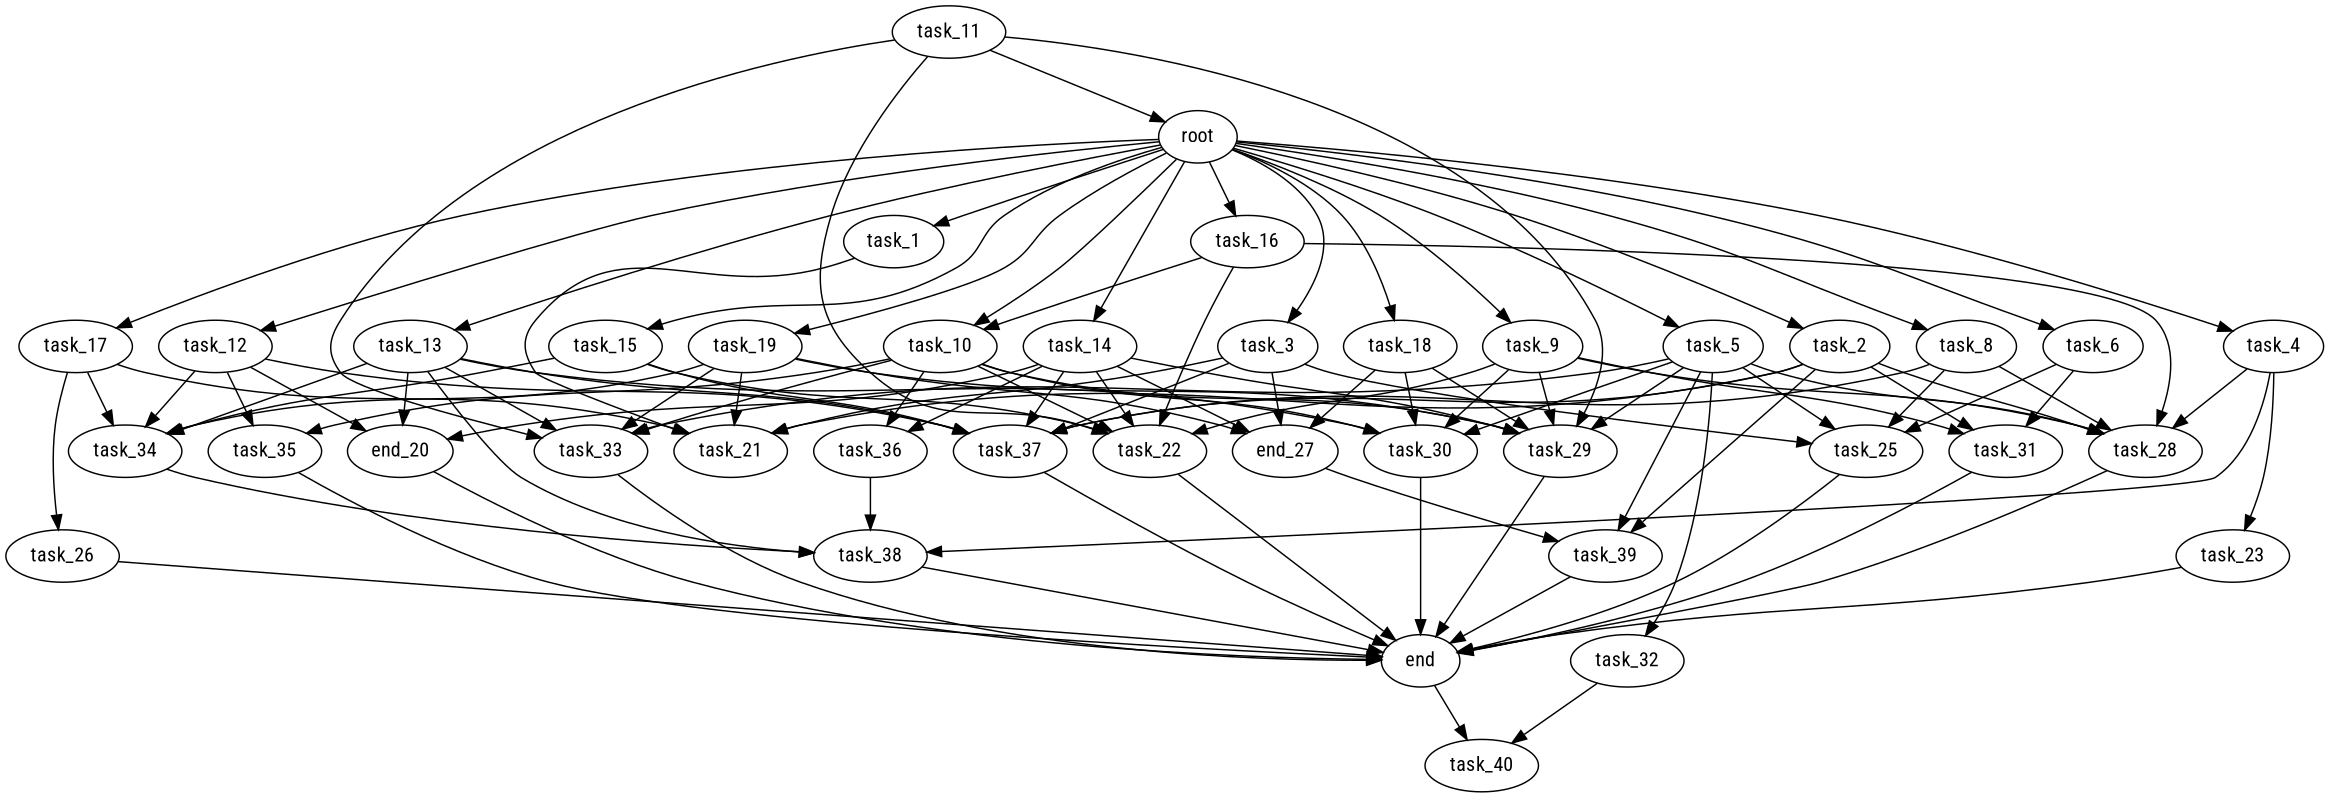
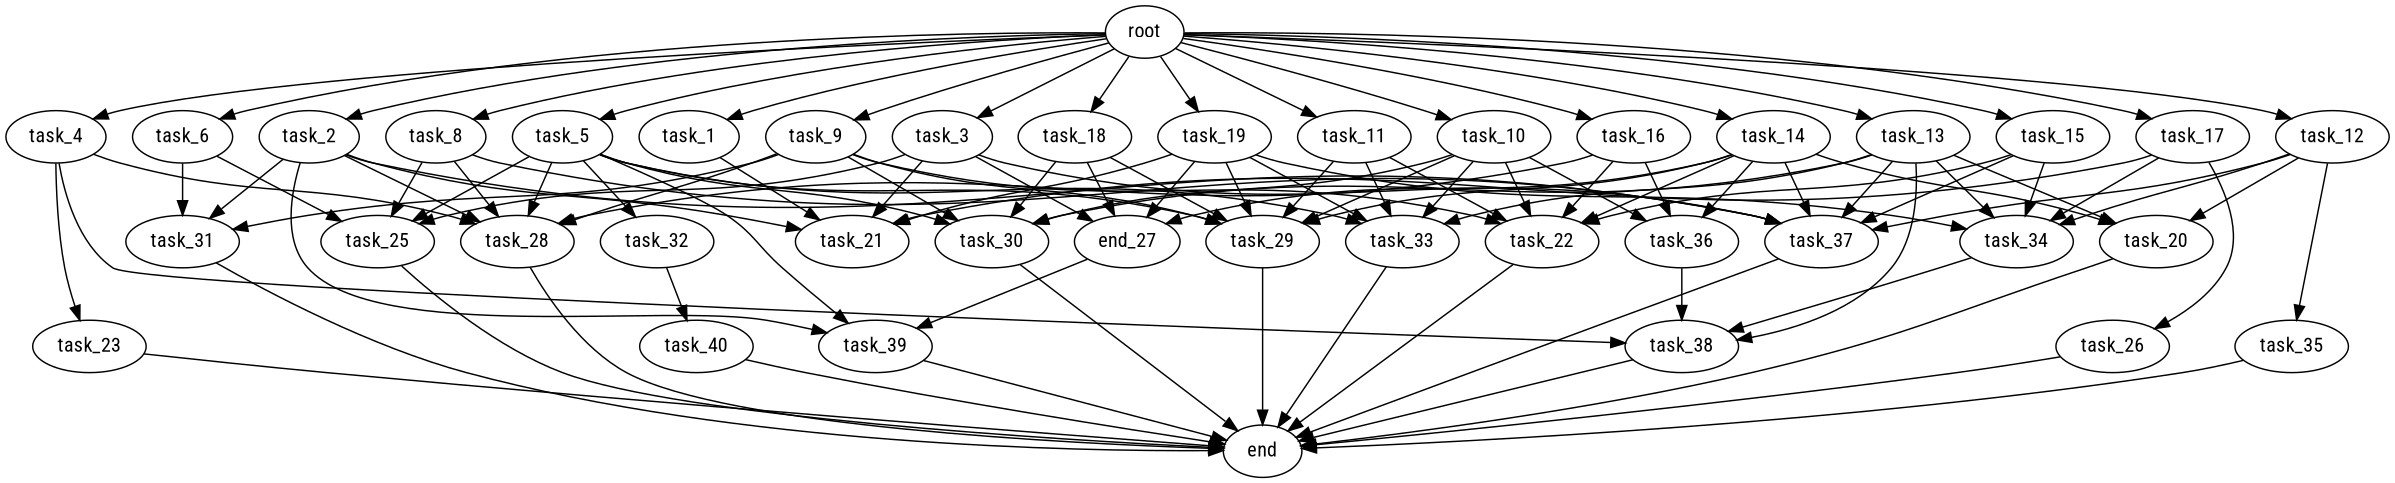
edge "task_11" -> "root": reversed
edge "task_16" -> "task_10": now "task_16" -> "task_36"
edge "task_10" -> "task_35": removed
node "end_20": label "end_20" -> "task_20"
edge "end" -> "task_40": reversed
